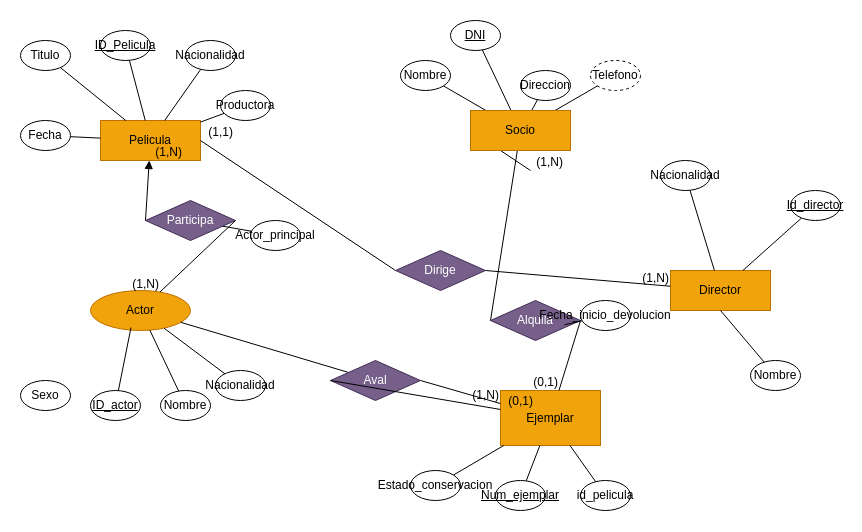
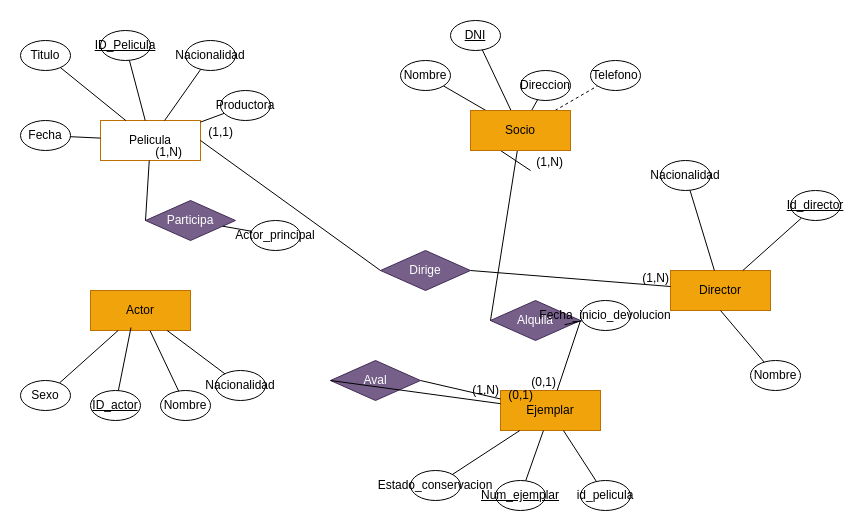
node "Telefono": style dashed -> solid
edge "Telefono" -- "Socio": style solid -> dashed
node "Pelicula": fillcolor #f0a30a -> #ffffff
edge "Participa" -> "Pelicula": arrowhead block -> none
edge "Participa" -- "Actor": removed, label "(1,N)"
node "Dirige": moved (441, 271) -> (426, 271)
node "Actor": shape ellipse -> rectangle
edge "Actor" -- "Aval": now "Actor" -- "Sexo"
node "Ejemplar": size 100x55 -> 100x40
